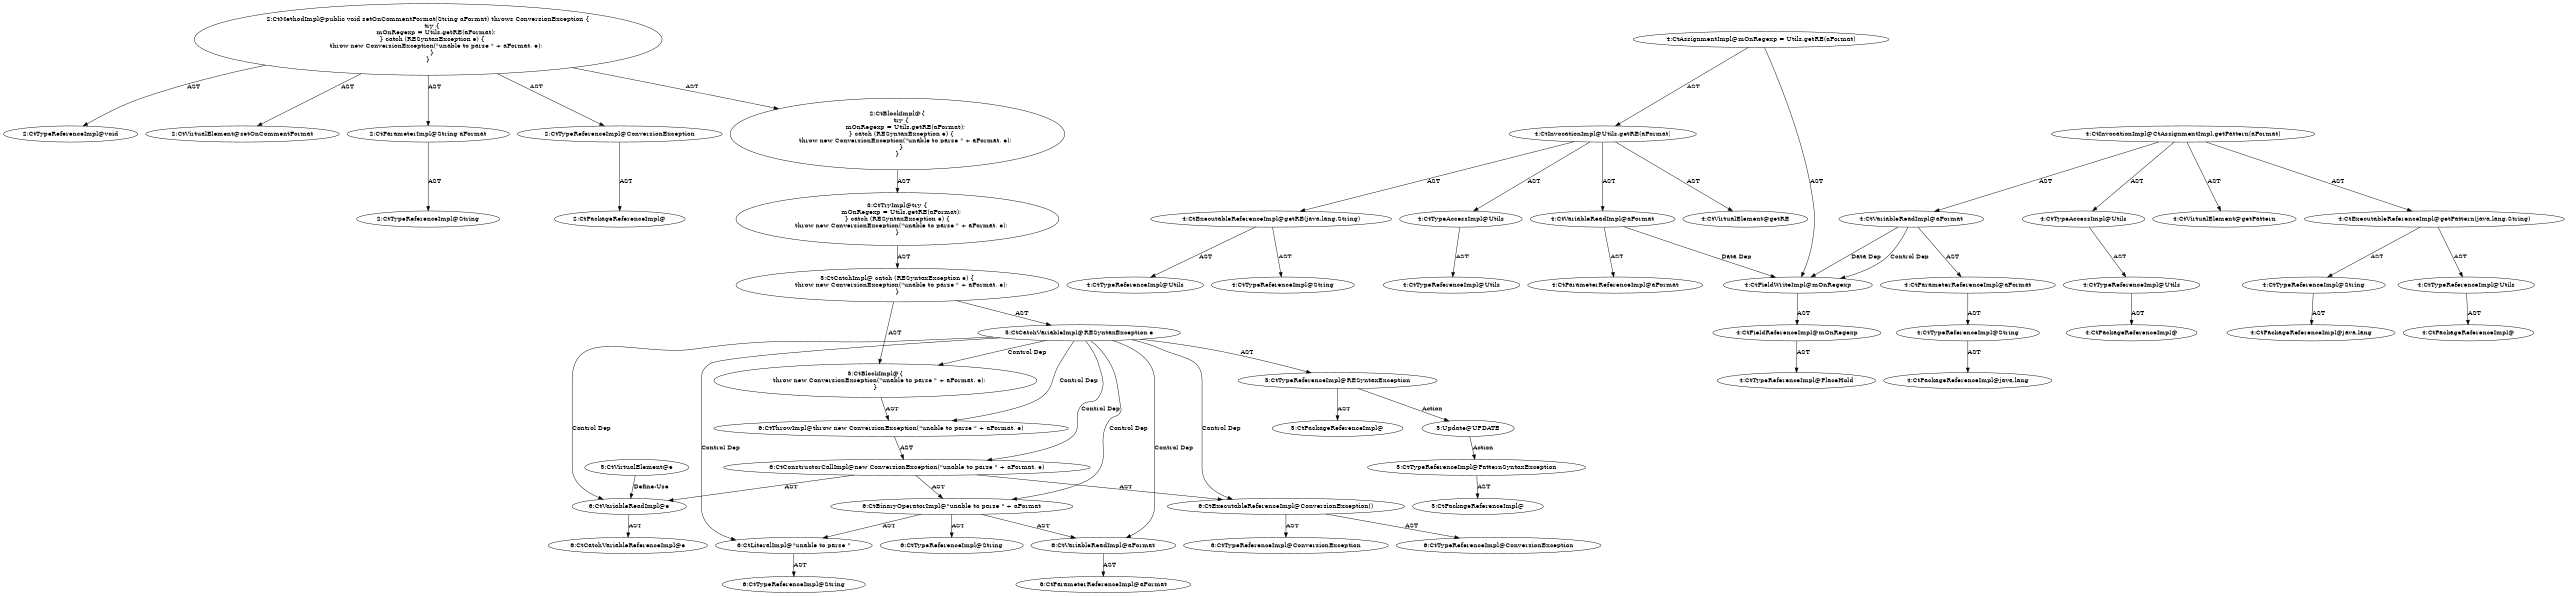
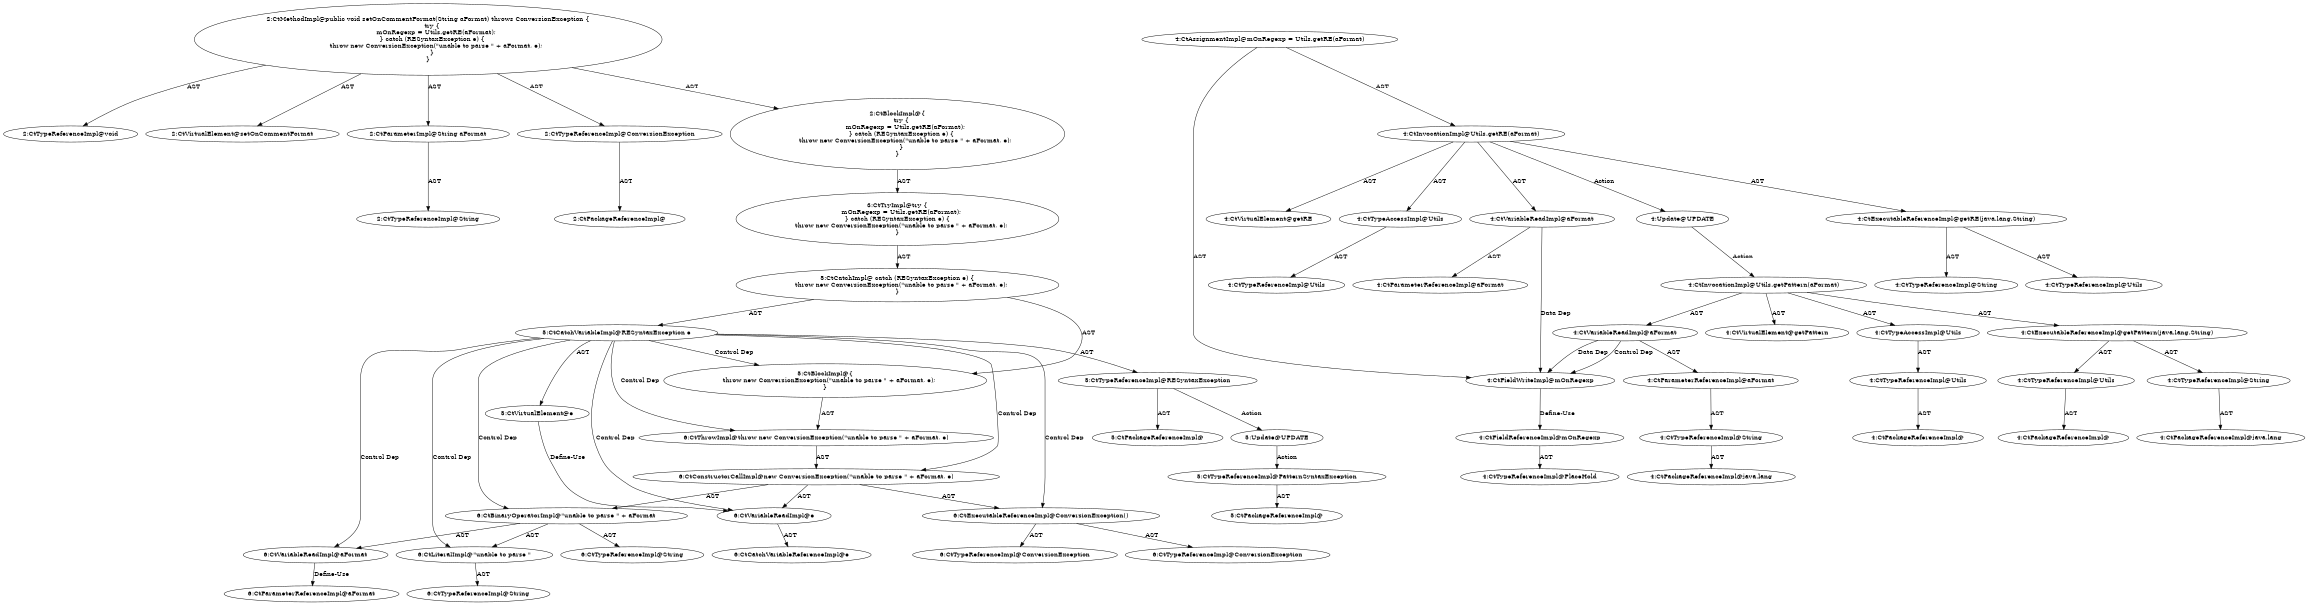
node "4:CtInvocationImpl@CtAssignmentImpl.getPattern(aFormat)": label "4:CtInvocationImpl@CtAssignmentImpl.getPattern(aFormat)" -> "4:CtInvocationImpl@Utils.getPattern(aFormat)"
node "4:Update@UPDATE": added
edge "4:CtFieldWriteImpl@mOnRegexp" -> "4:CtFieldReferenceImpl@mOnRegexp": label "AST" -> "Define-Use"
edge "5:CtCatchVariableImpl@RESyntaxException e" -> "5:CtVirtualElement@e": added, label "AST"
edge "6:CtVariableReadImpl@aFormat" -> "6:CtParameterReferenceImpl@aFormat": label "AST" -> "Define-Use"
